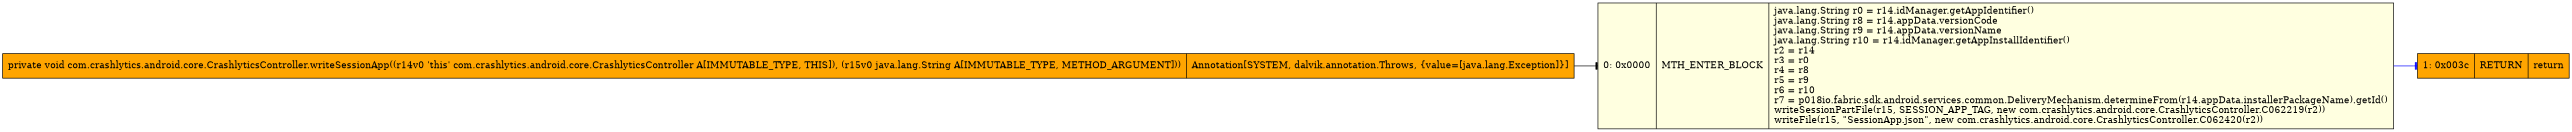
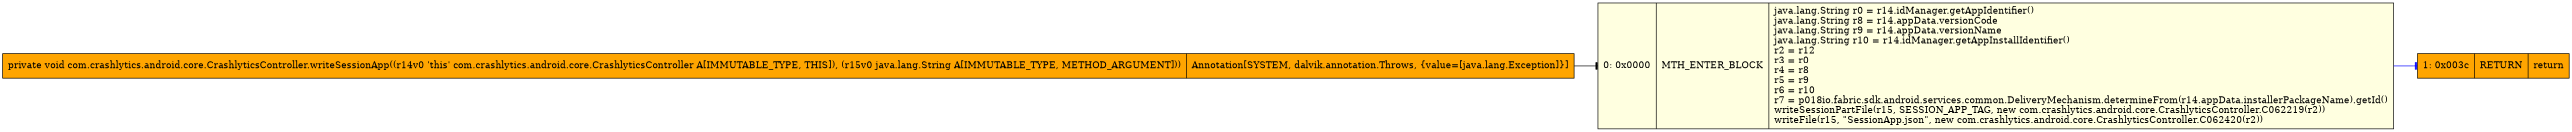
node "0: 0x0000": text "r2 = r14" -> "r2 = r12"
